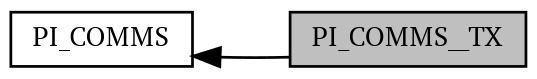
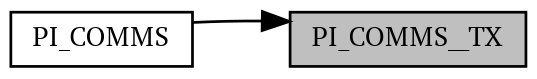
edge "PI_COMMS__TX" -> "PI_COMMS": reversed
